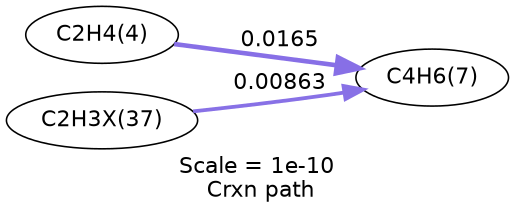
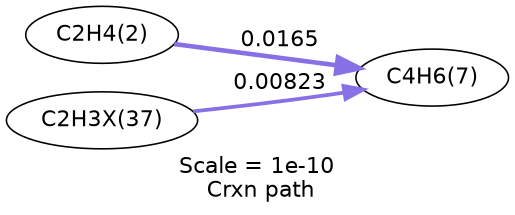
node "C2H4(4)": label "C2H4(4)" -> "C2H4(2)"
edge "C2H3X(37)" -> "C4H6(7)": label " 0.00863" -> " 0.00823"
